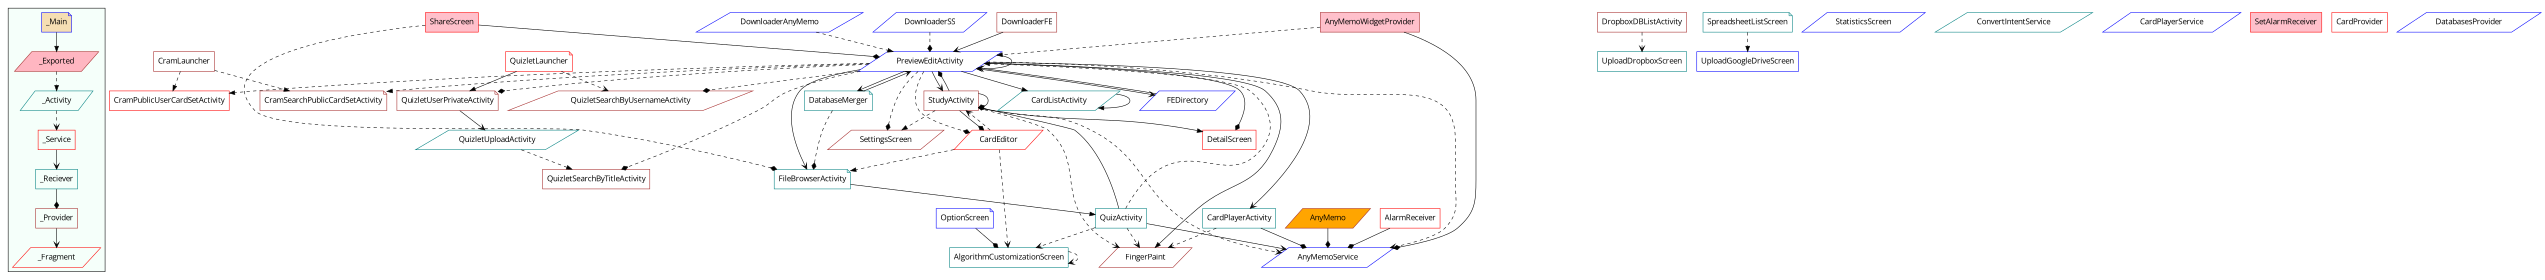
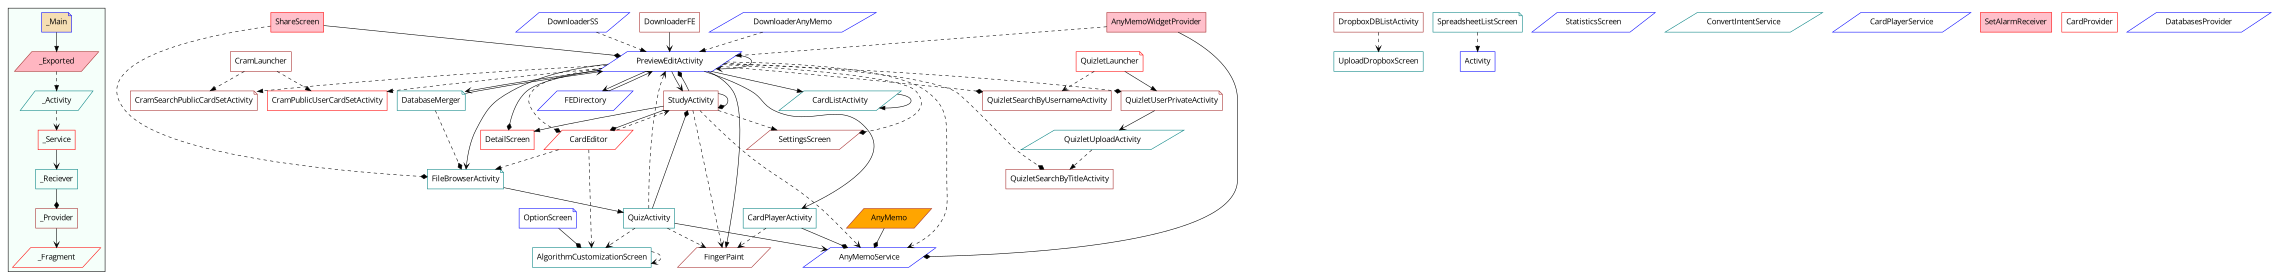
edge "DownloaderSS" -> "PreviewEditActivity": arrowhead diamond -> normal
node "UploadGoogleDriveScreen": label "UploadGoogleDriveScreen" -> "Activity"
edge "QuizActivity" -> "PreviewEditActivity": arrowhead normal -> vee
node "QuizletSearchByUsernameActivity": shape parallelogram -> box
node "AlarmReceiver": removed
